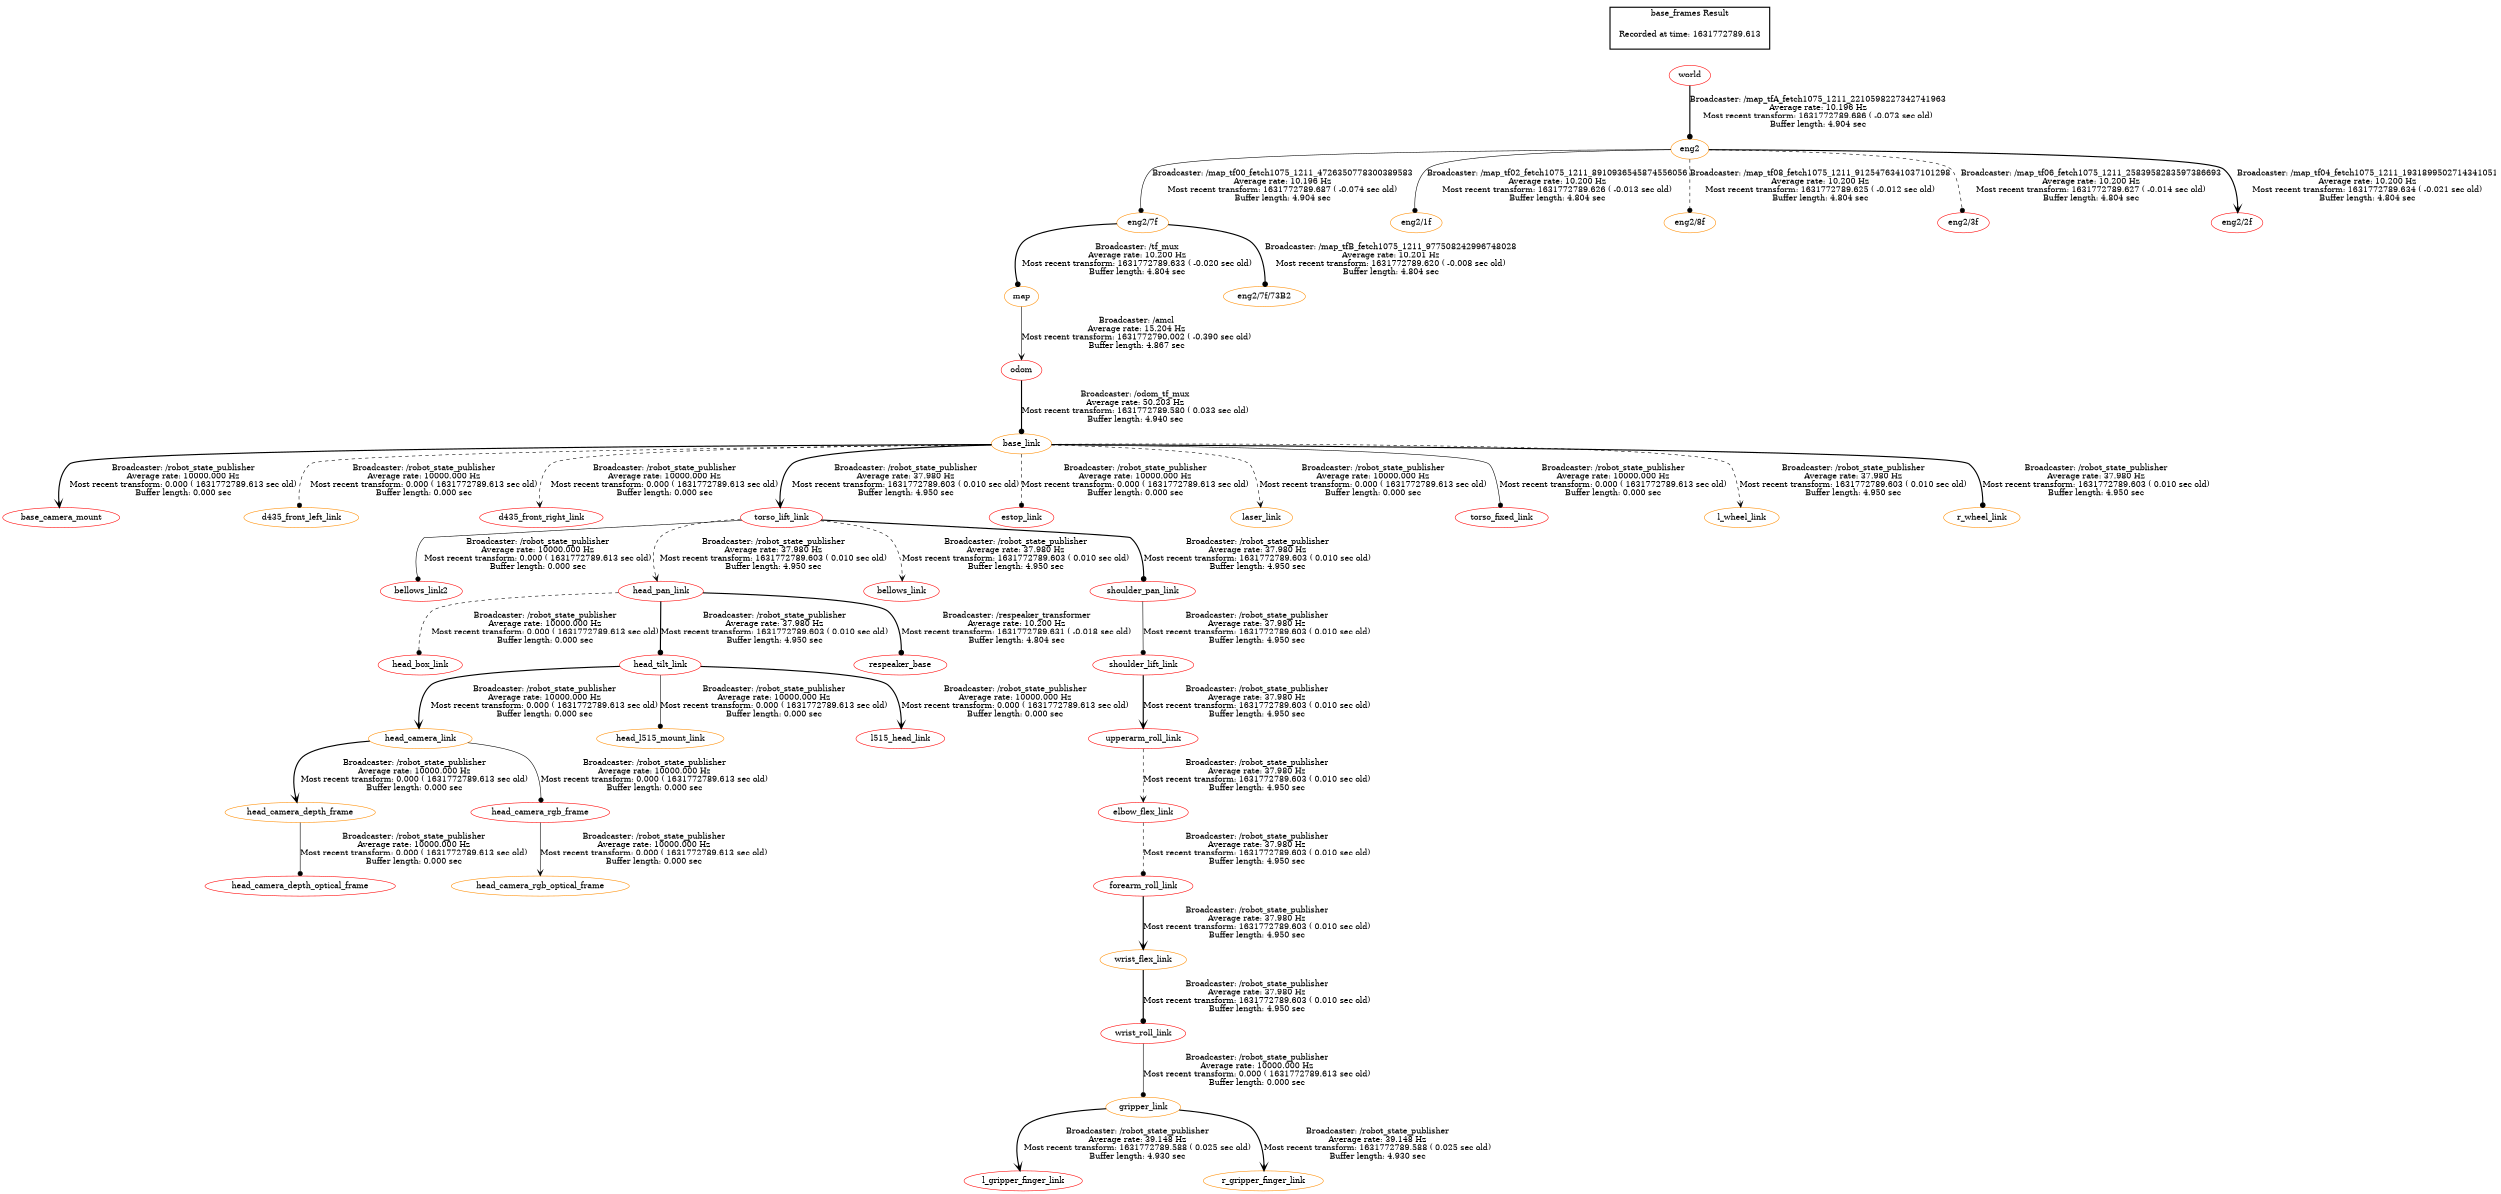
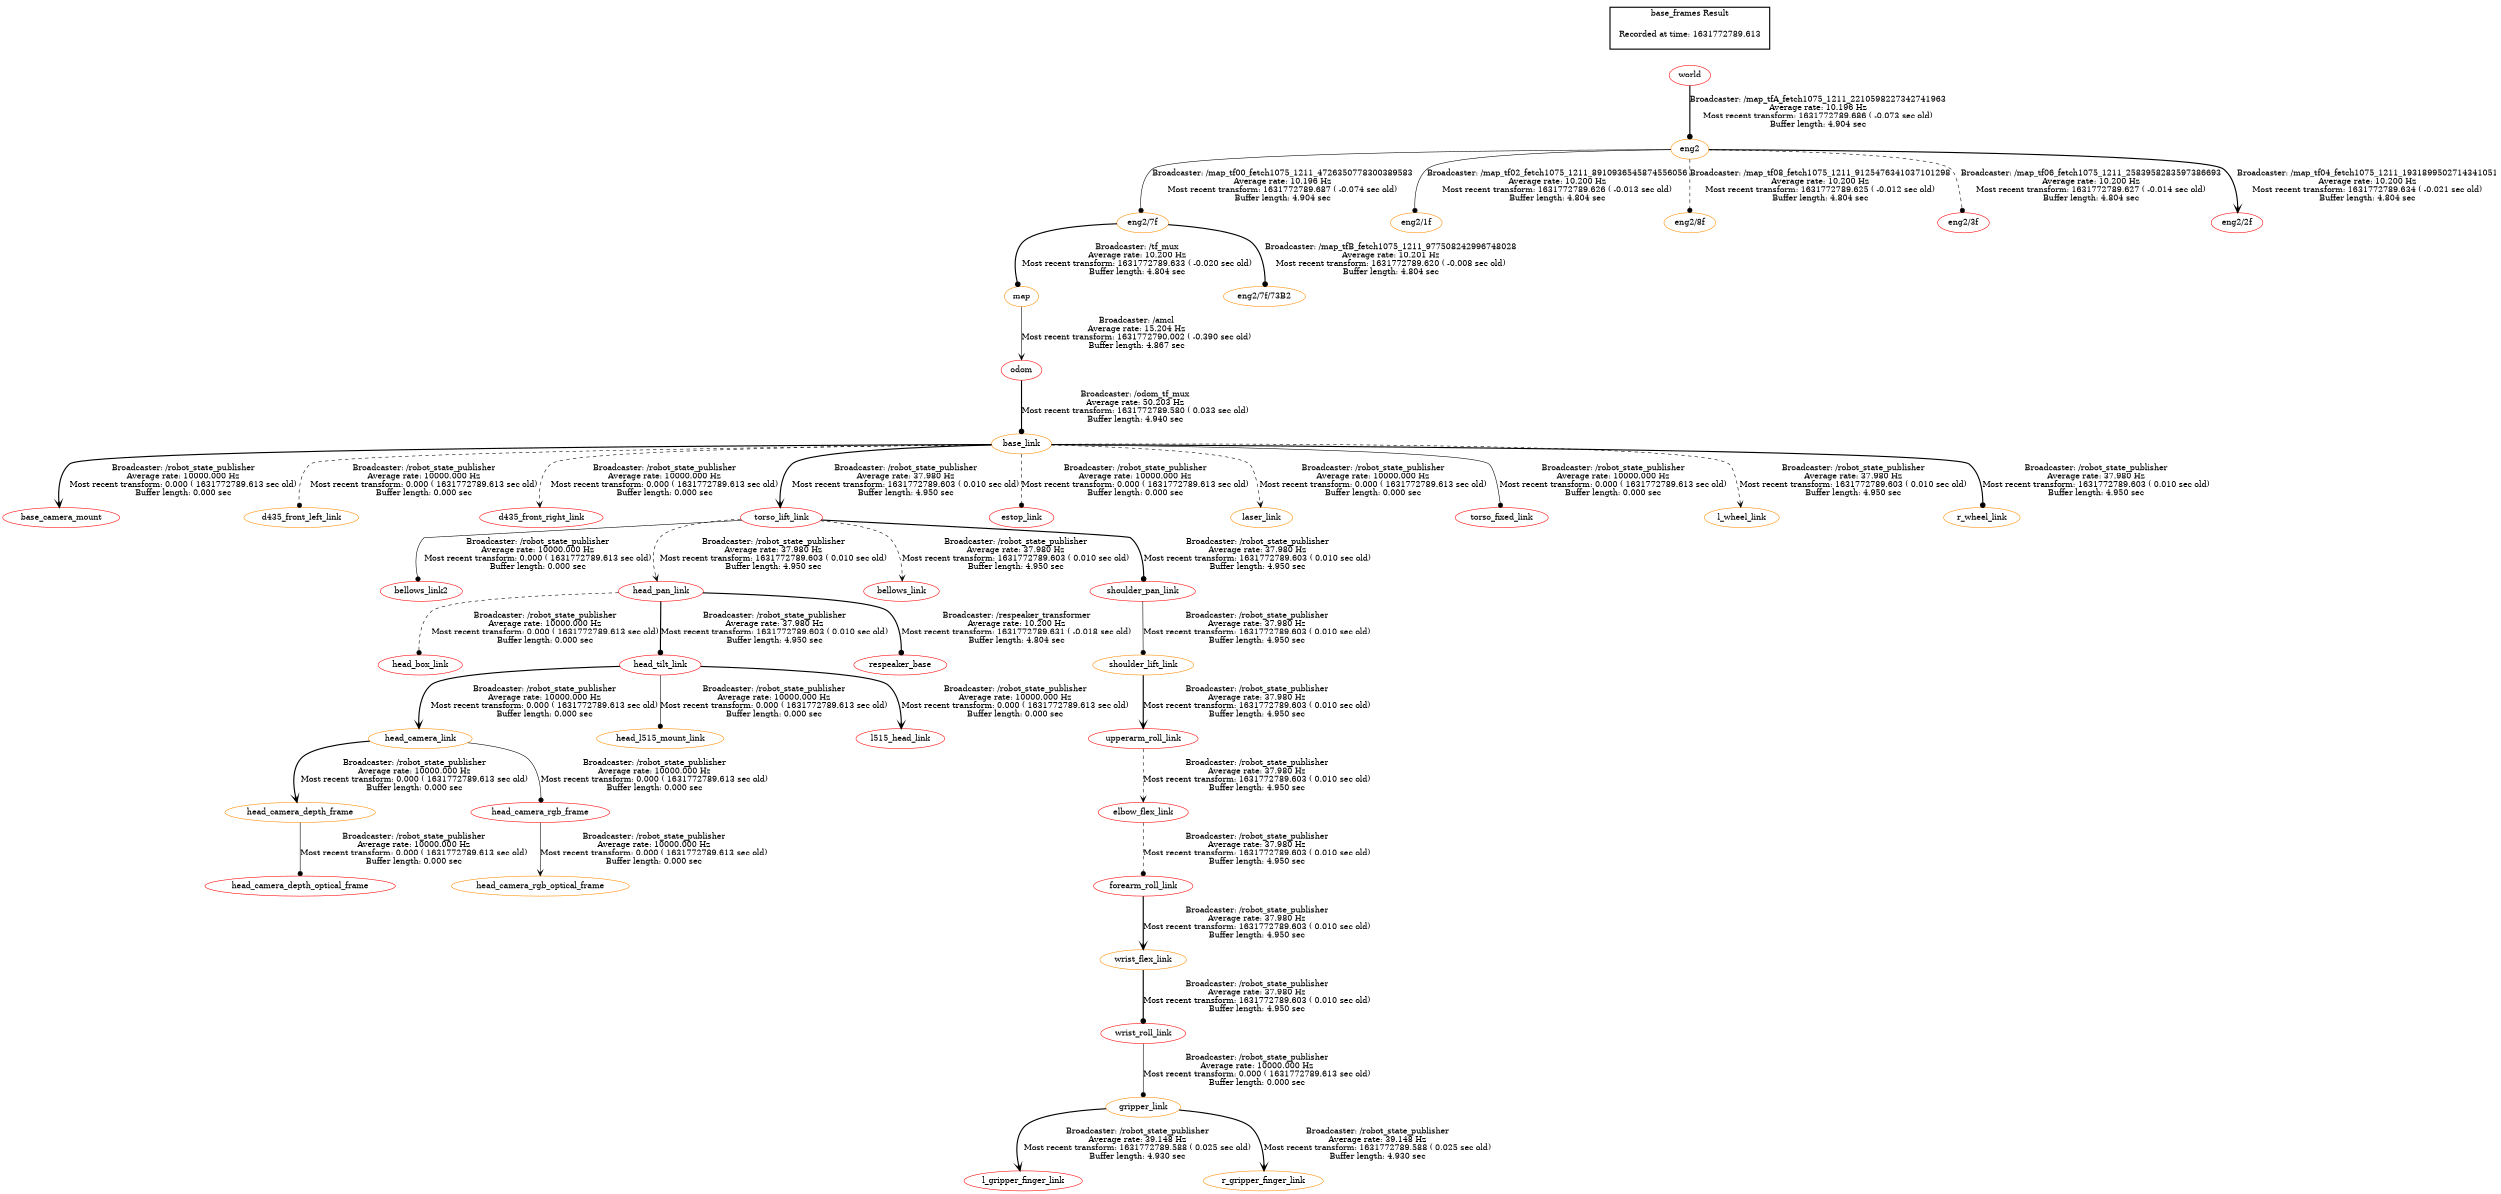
node "shoulder_lift_link": color red -> darkorange
